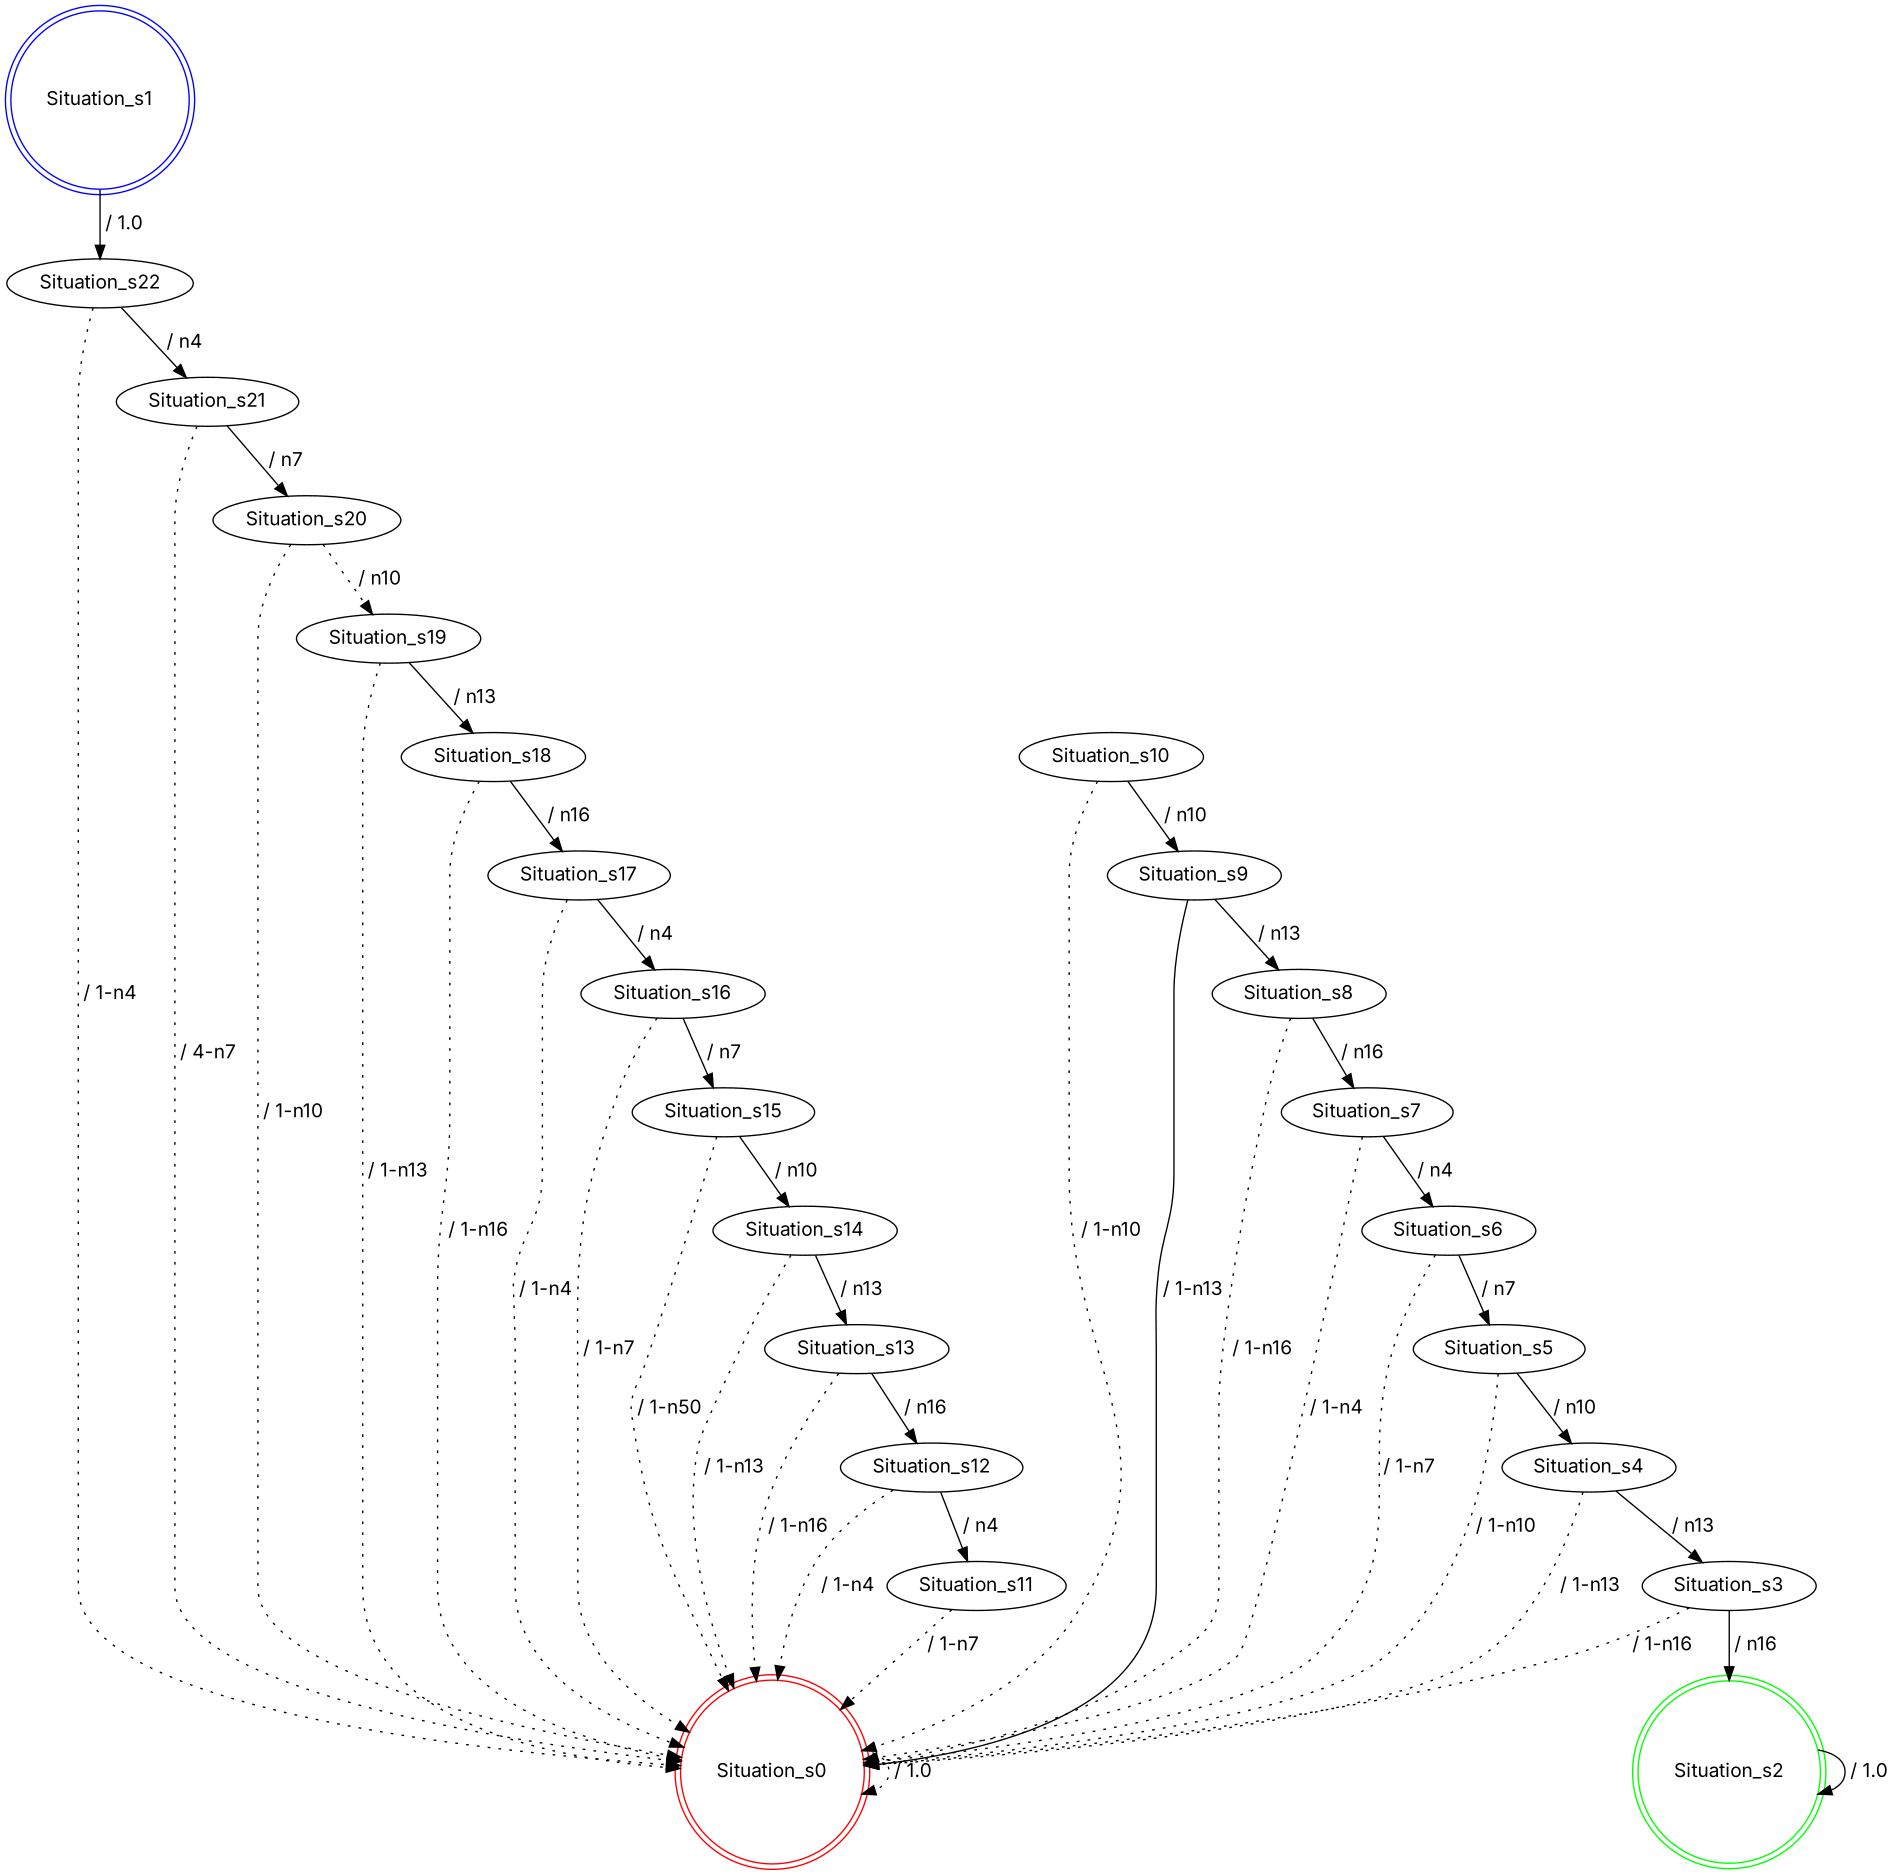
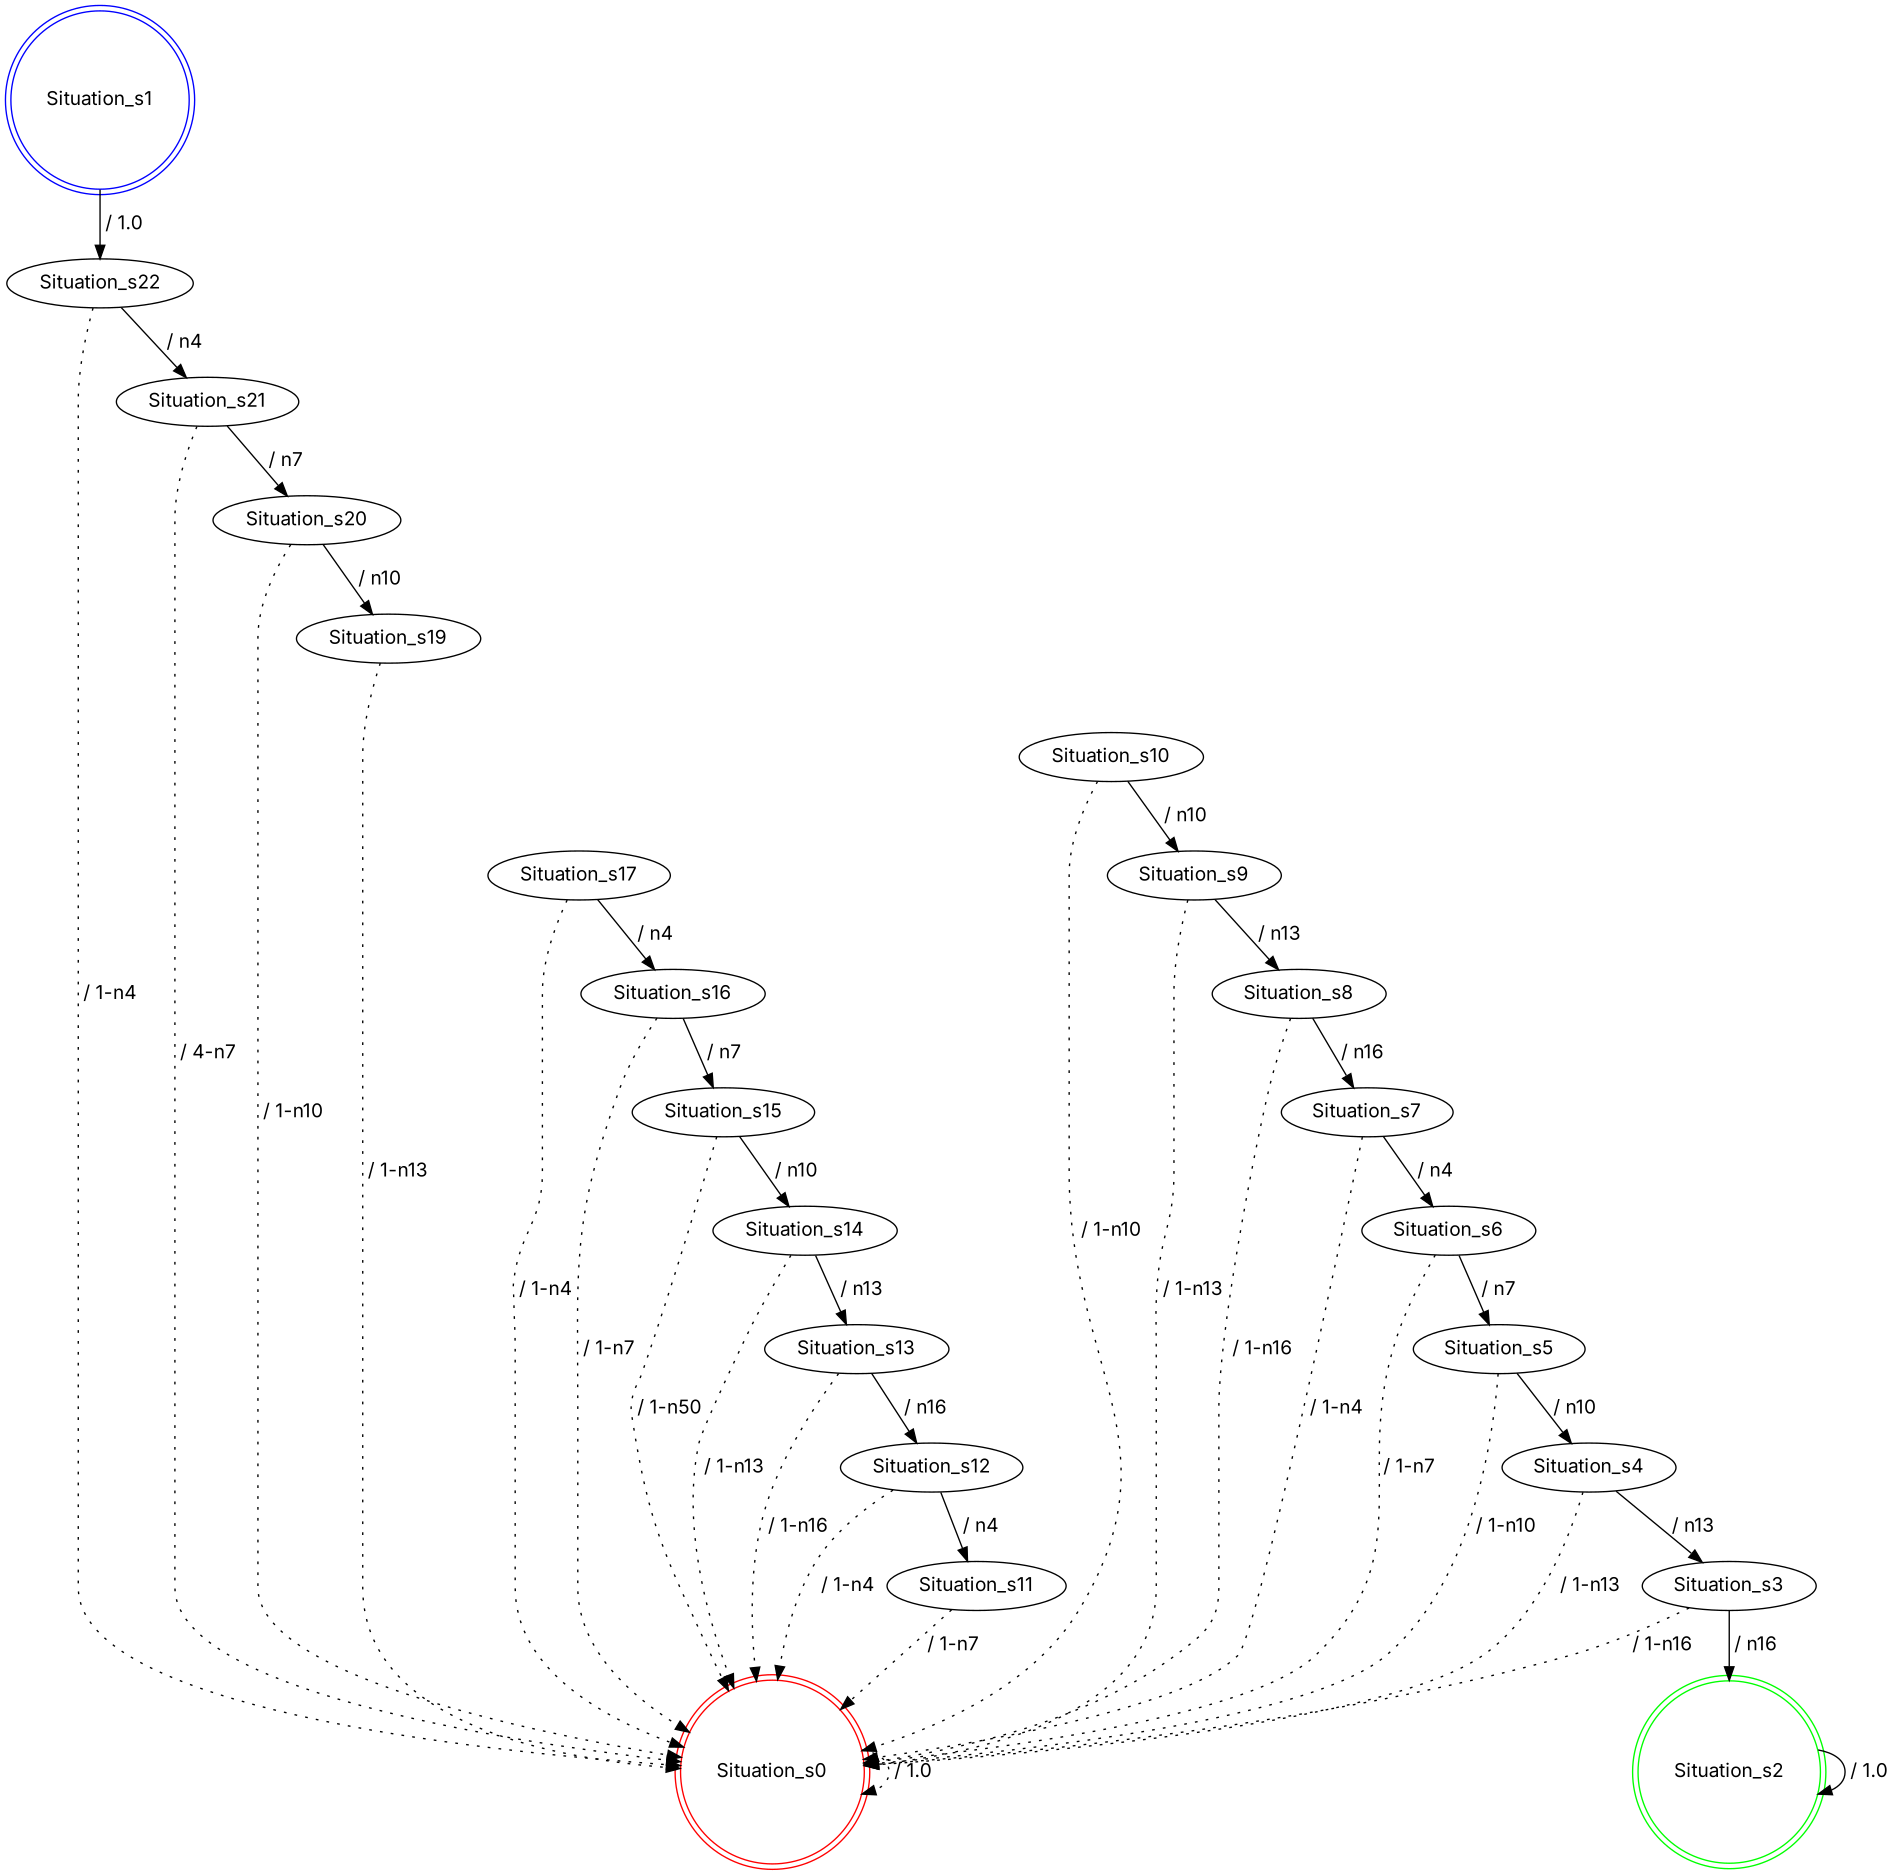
edge "Situation_s20" -> "Situation_s19": style dotted -> solid
node "Situation_s18": removed
edge "Situation_s9" -> "Situation_s0": style solid -> dotted
